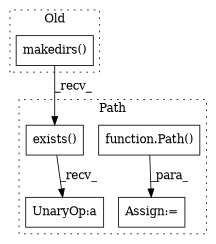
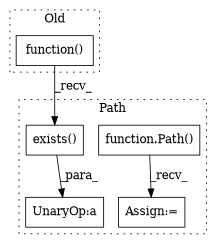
node "makedirs()": label "makedirs()" -> "function()"
edge "exists()" -> "UnaryOp:a": label "_recv_" -> "_para_"
edge "function.Path()" -> "Assign:=": label "_para_" -> "_recv_"
